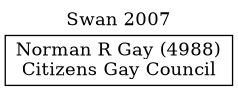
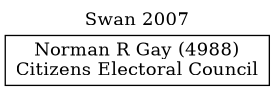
node "Norman R Gay (4988) Citizens Gay Council": label "Norman R Gay (4988) Citizens Gay Council" -> "Norman R Gay (4988) Citizens Electoral Council"
